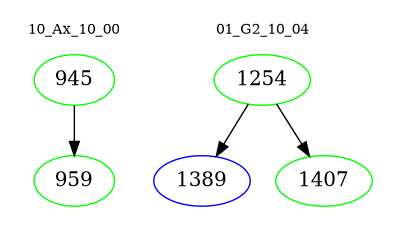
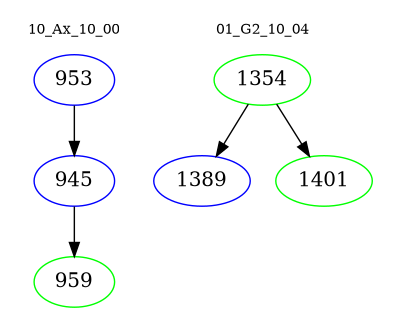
node "945": color green -> blue
node "953": added
node "1254": label "1254" -> "1354"
node "1407": label "1407" -> "1401"
